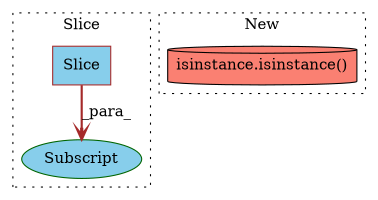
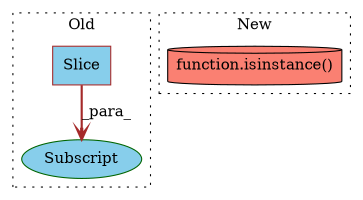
cluster "Slice": label "Slice" -> "Old"
node "isinstance.isinstance()": label "isinstance.isinstance()" -> "function.isinstance()"
